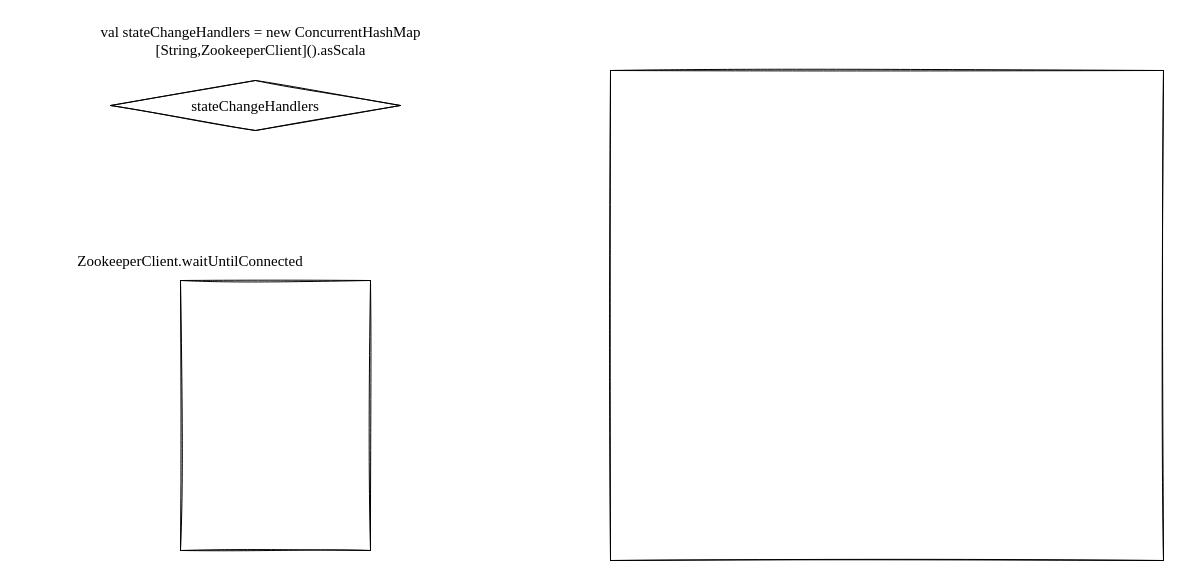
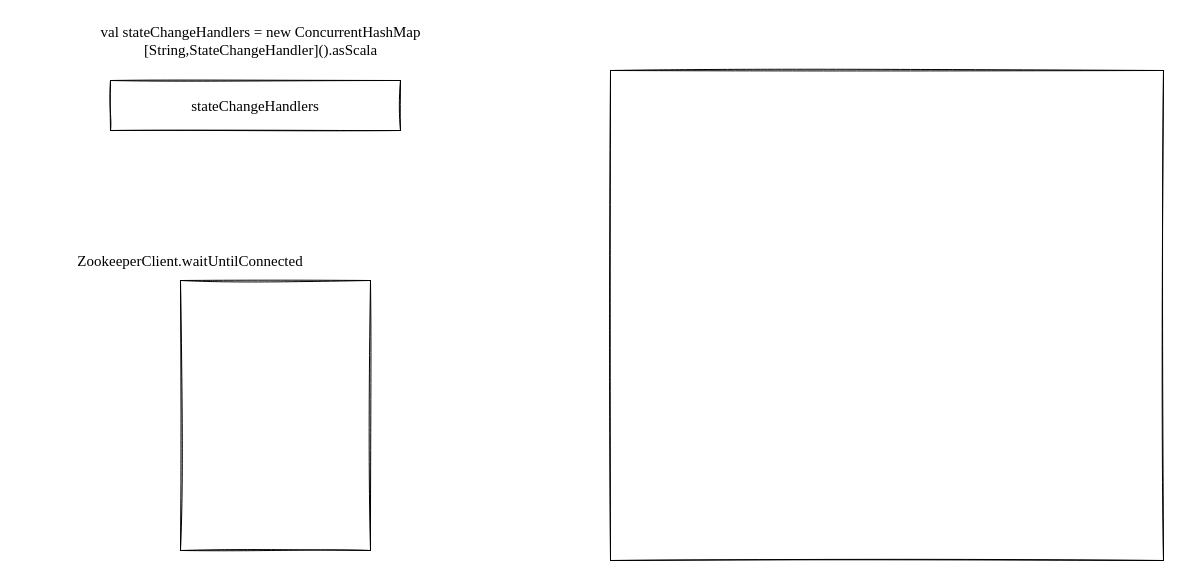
node "val stateChangeHandlers = new ConcurrentHashMap [String,ZookeeperClient]().asScala": label "val stateChangeHandlers = new ConcurrentHashMap [String,ZookeeperClient]().asScala" -> "val stateChangeHandlers = new ConcurrentHashMap [String,StateChangeHandler]().asScala"
node "stateChangeHandlers": shape diamond -> rectangle
